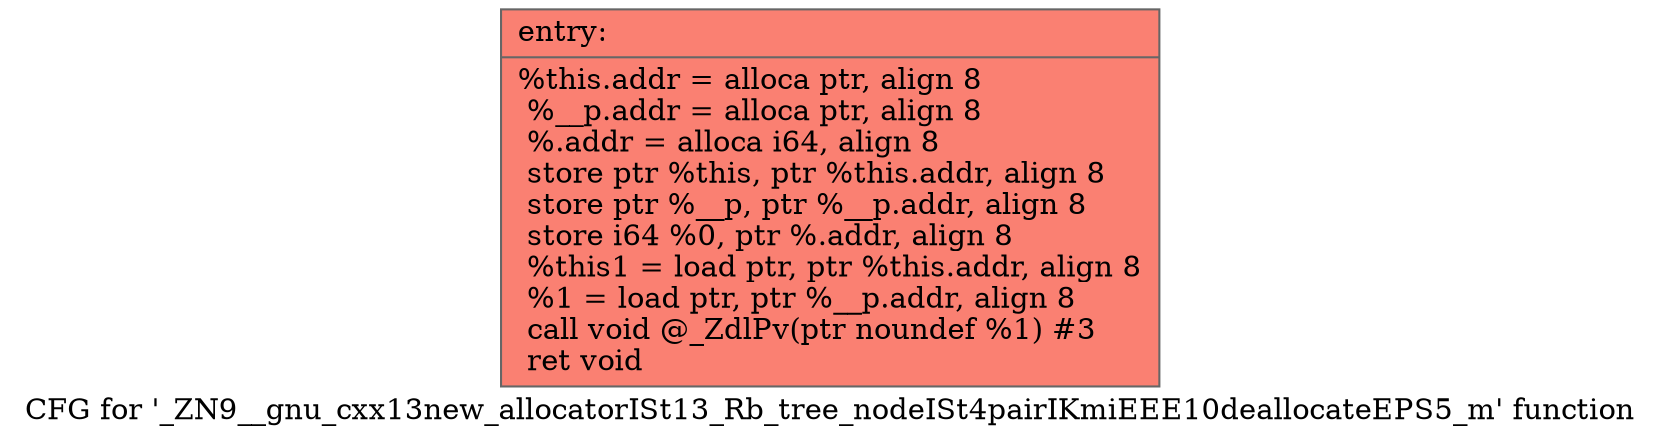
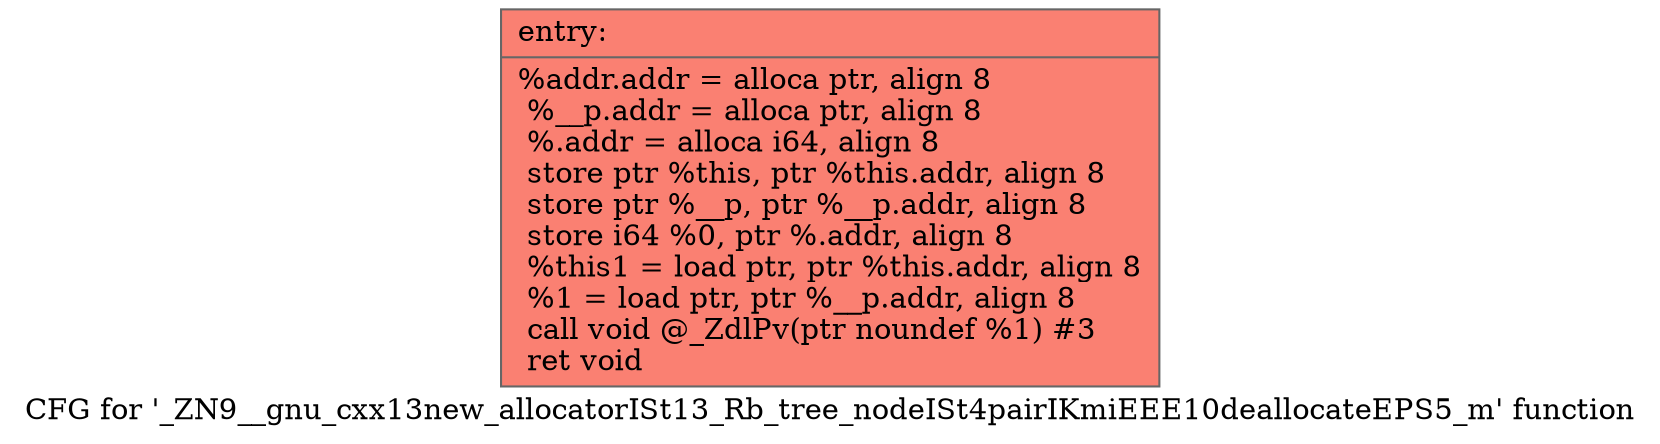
node "entry:": text "%this.addr = alloca ptr, align 8" -> "%addr.addr = alloca ptr, align 8"
